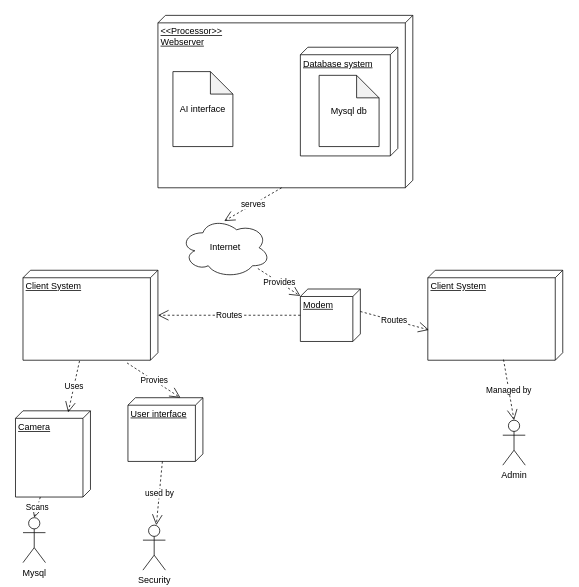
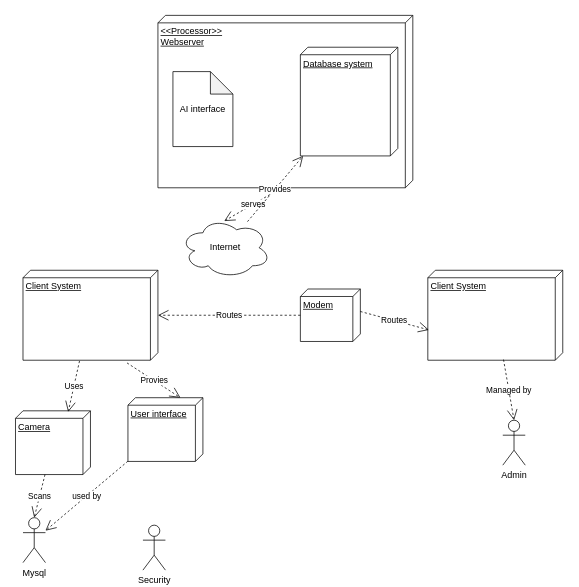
node "Mysql db": removed
edge "Internet" -> "Modem": now "Internet" -> "Database system"
node "Camera": size 75x86 -> 75x64
edge "User interface" -> "Security": now "User interface" -> "Mysql"
